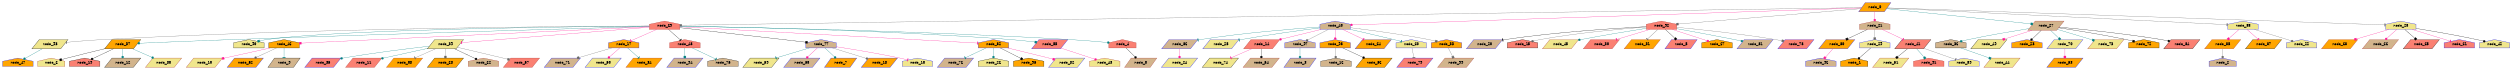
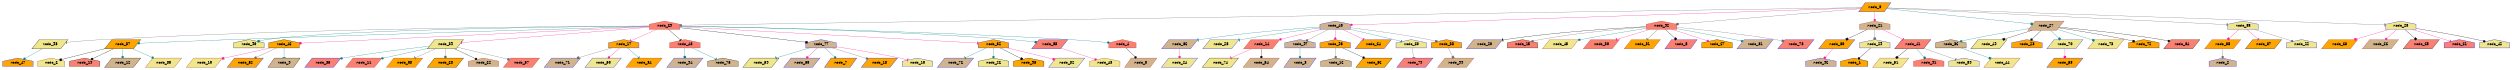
edge "nodo_27" -> "nodo_49": color deeppink -> black
